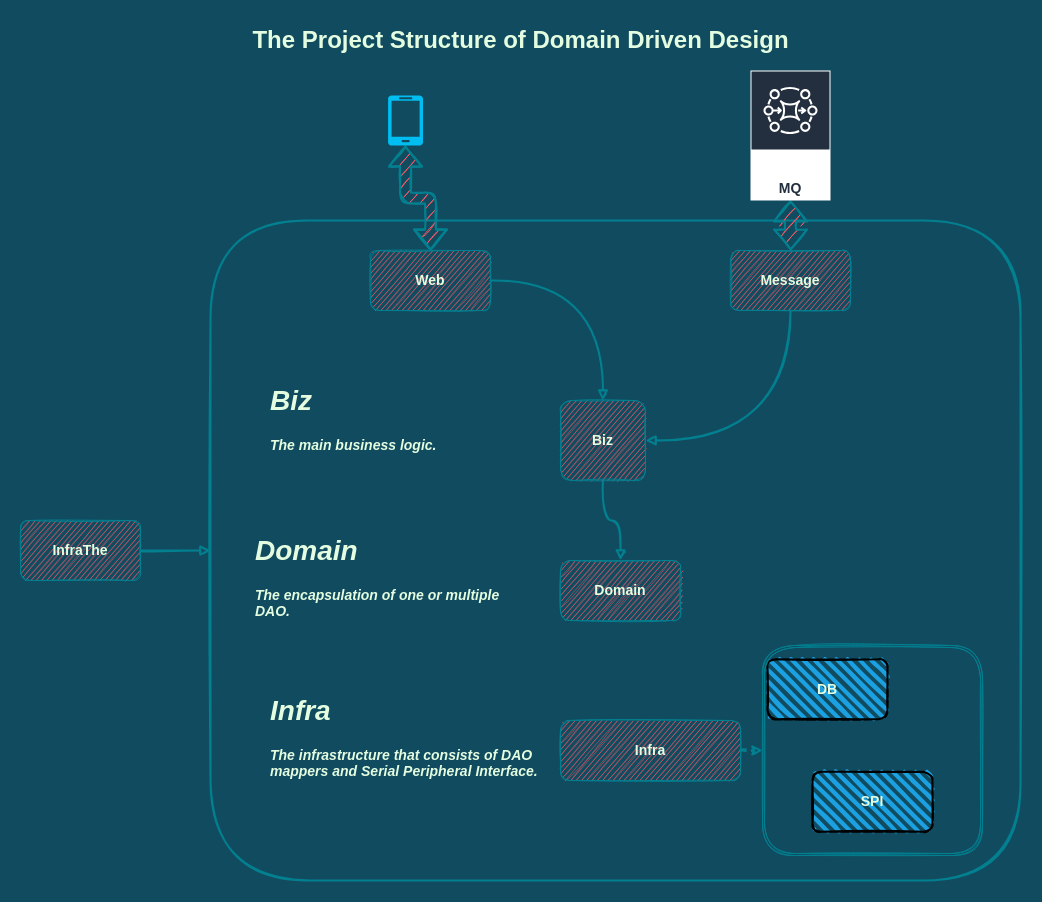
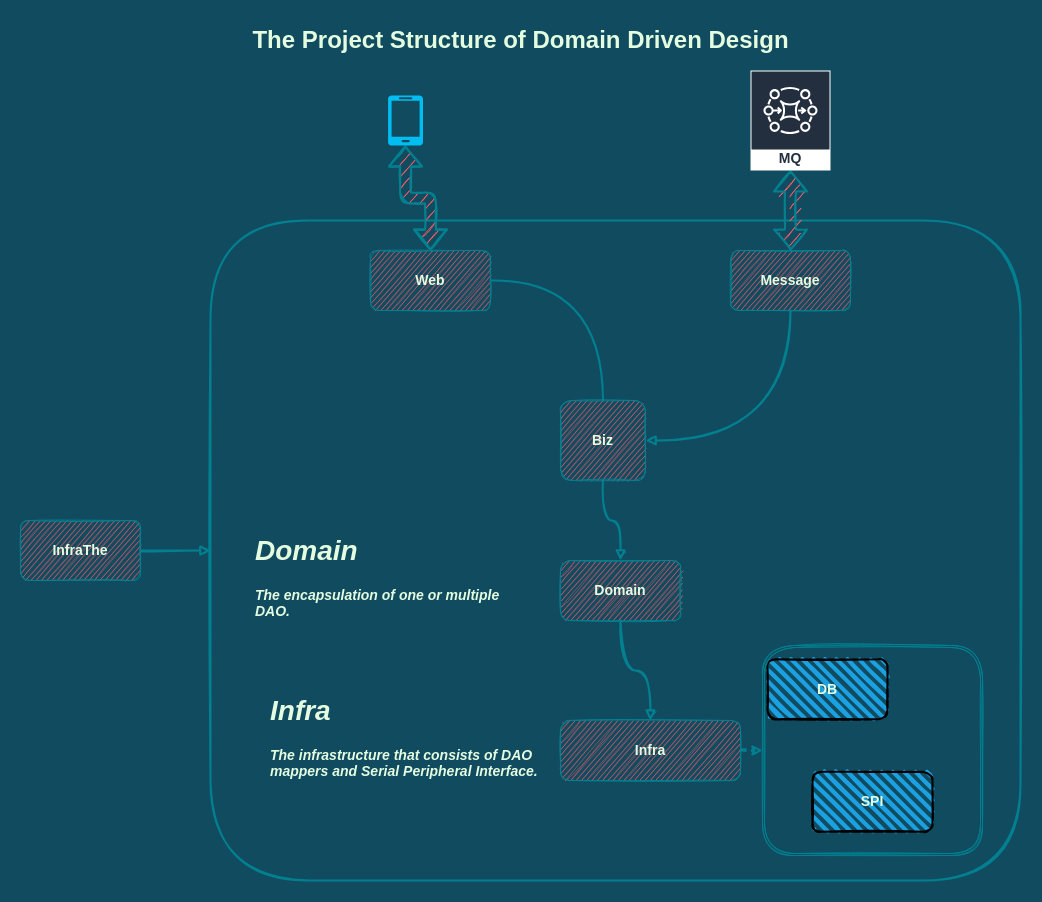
node "MQ": size 80x130 -> 80x100
edge "Web" -> "Biz": arrowhead block -> none
node "BizThe main business logic.": removed
edge "Domain" -> "Infra": added
